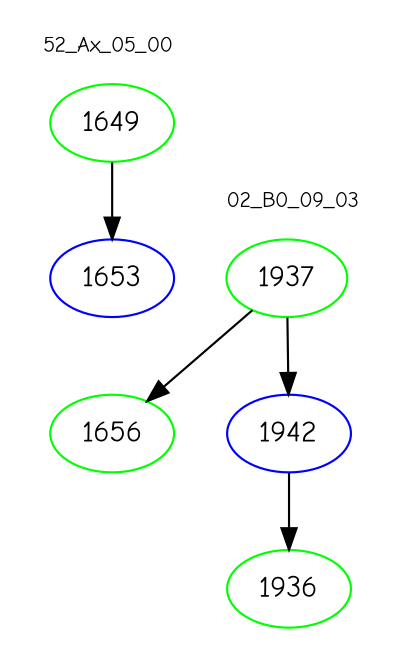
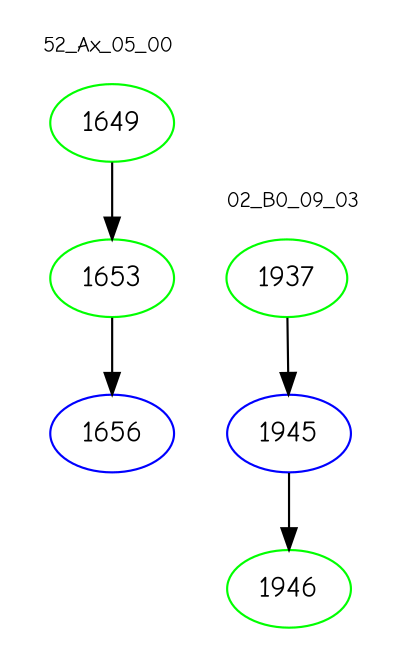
node "1653": color blue -> green
edge "1937" -> "1656": now "1653" -> "1656"
node "1656": color green -> blue
node "1942": label "1942" -> "1945"
node "1936": label "1936" -> "1946"
